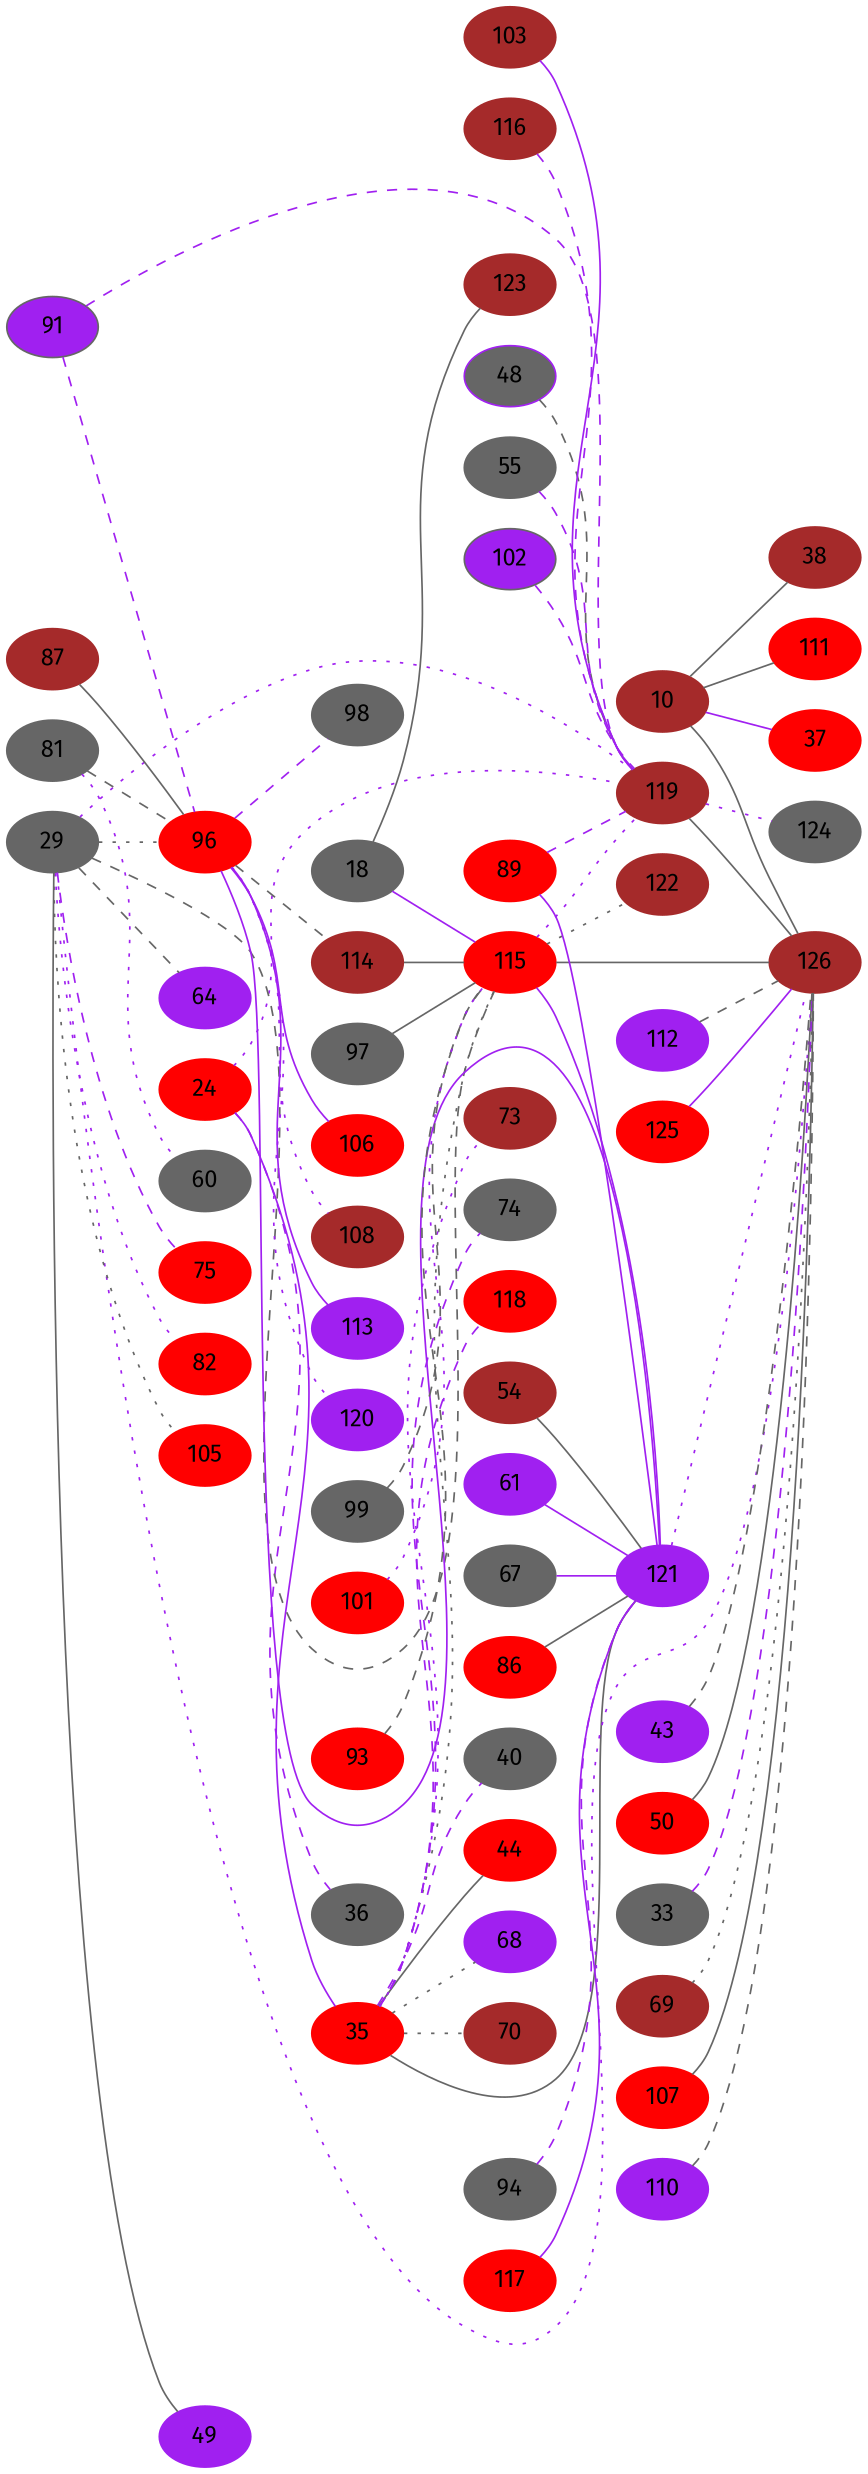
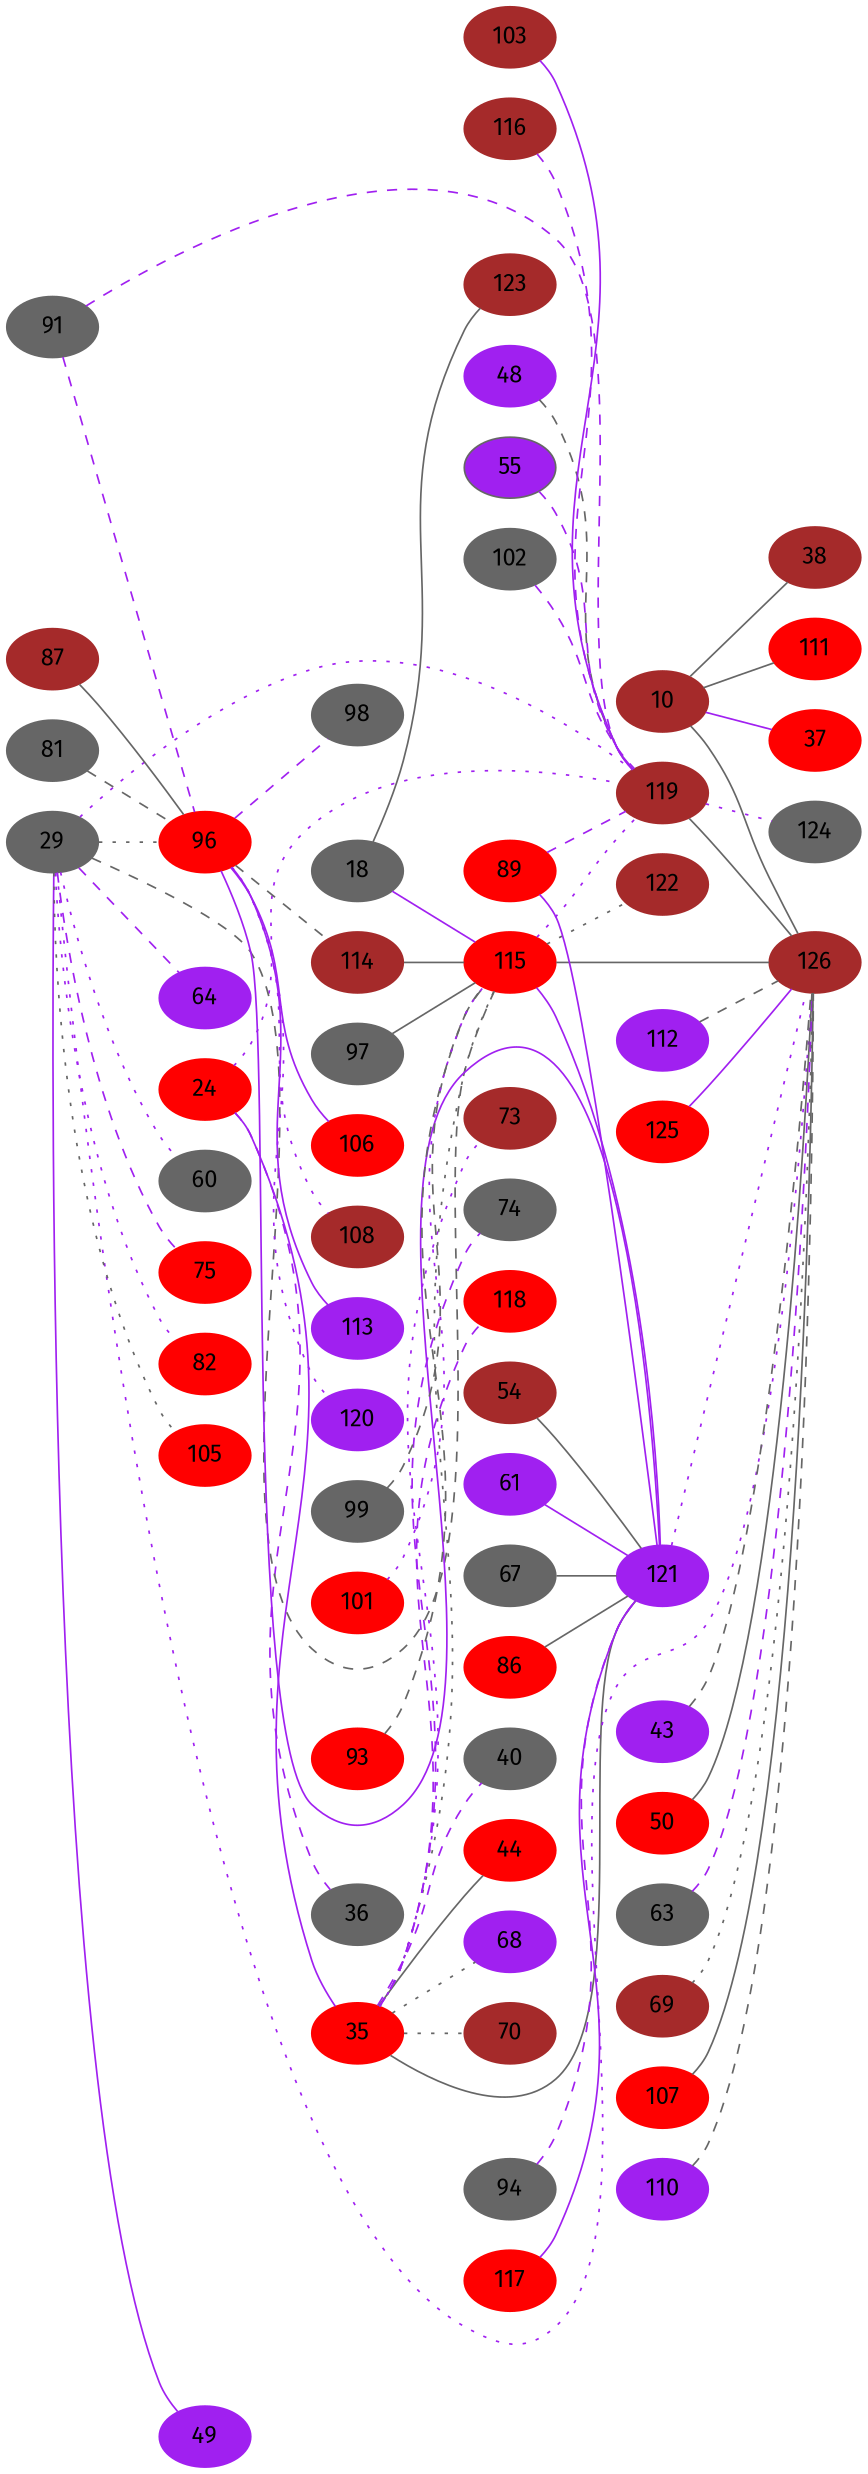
node "91": fillcolor purple -> gray40
node "48": fillcolor gray40 -> purple
node "55": fillcolor gray40 -> purple
node "102": fillcolor purple -> gray40
edge "29" -- "64": color gray40 -> purple
edge "81" -- "60": now "29" -- "60"
edge "67" -- "121": color purple -> gray40
edge "29" -- "49": color gray40 -> purple
node "33": label "33" -> "63"
